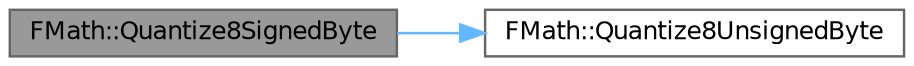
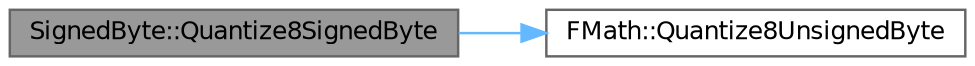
node "FMath::Quantize8SignedByte": label "FMath::Quantize8SignedByte" -> "SignedByte::Quantize8SignedByte"
